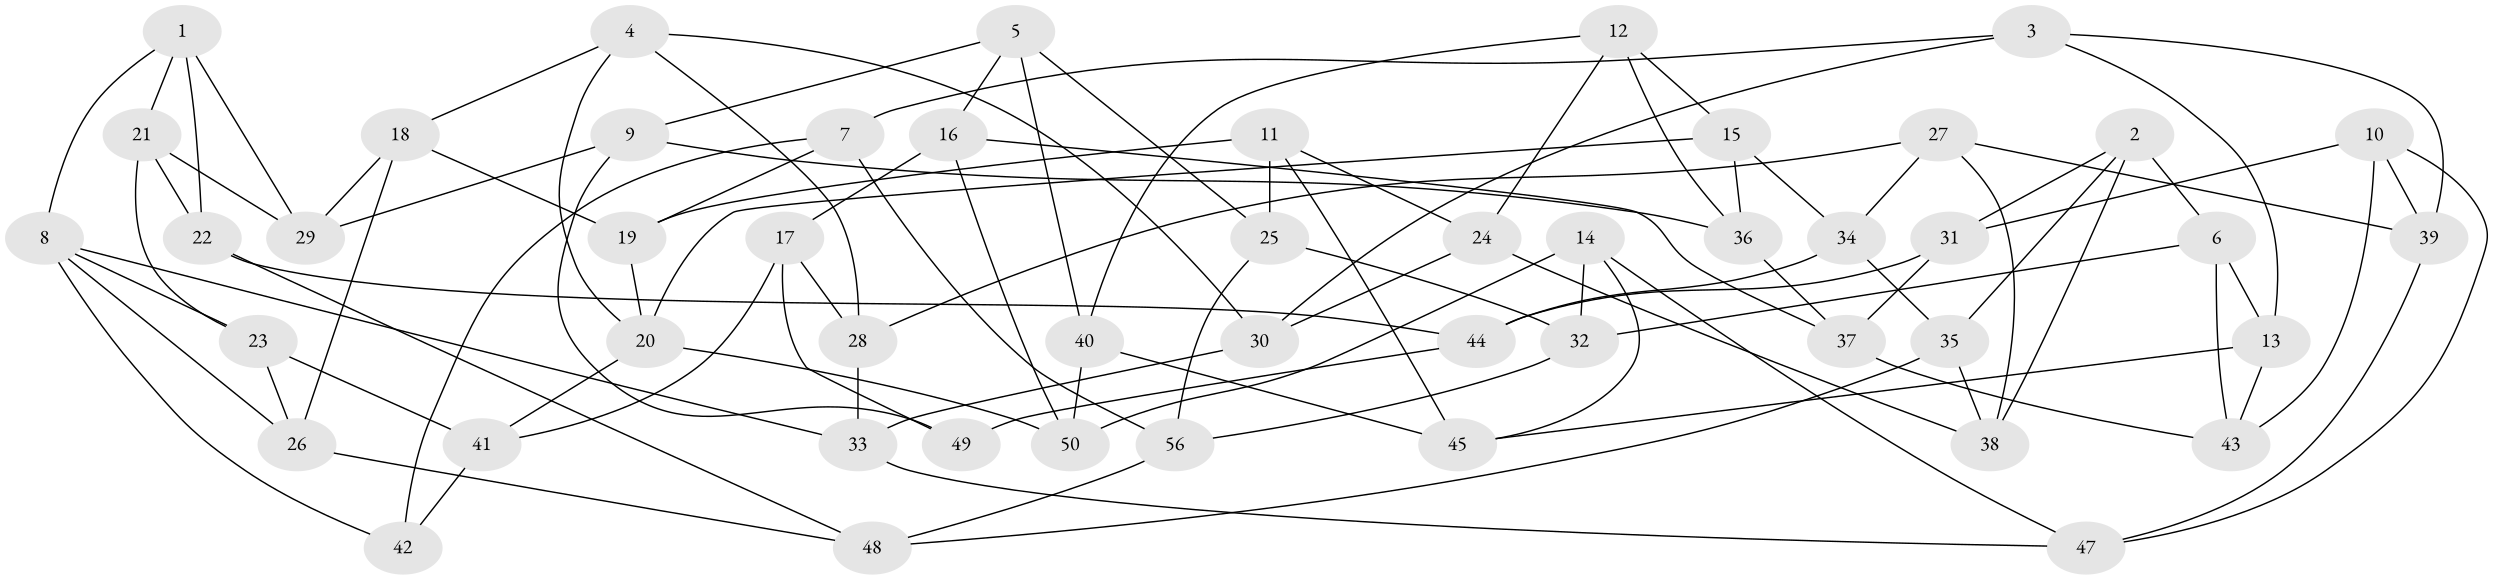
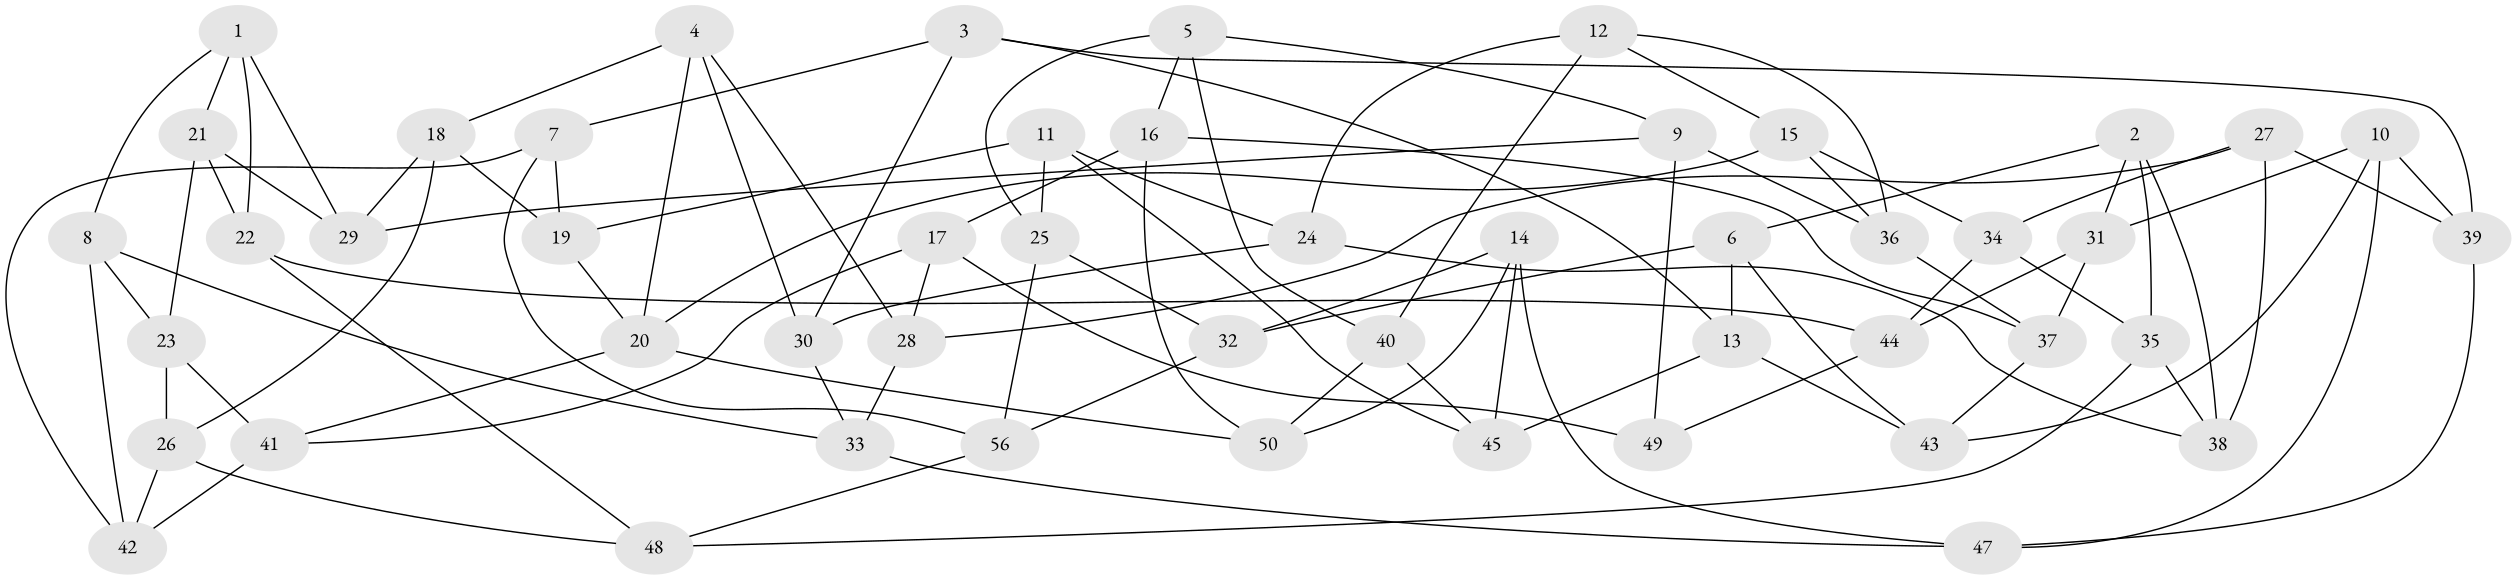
edge "8" -- "26": now "42" -- "26"
